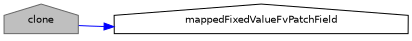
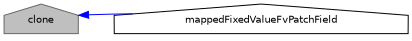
edge "clone" -> "mappedFixedValueFvPatchField": reversed
